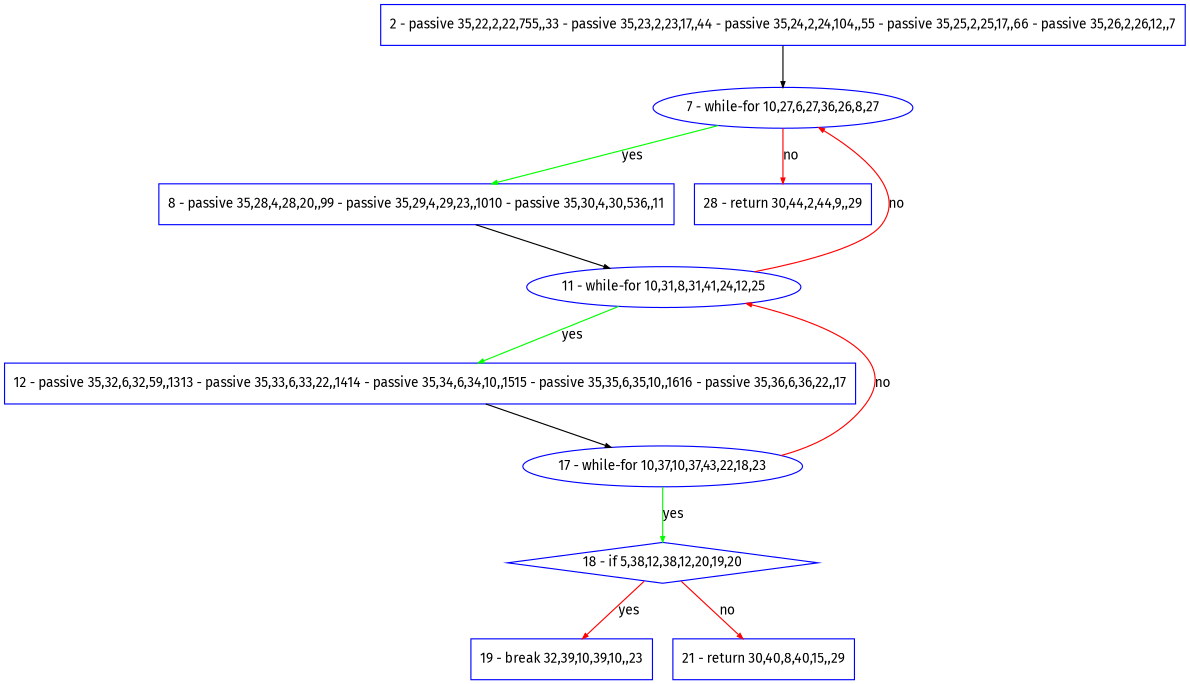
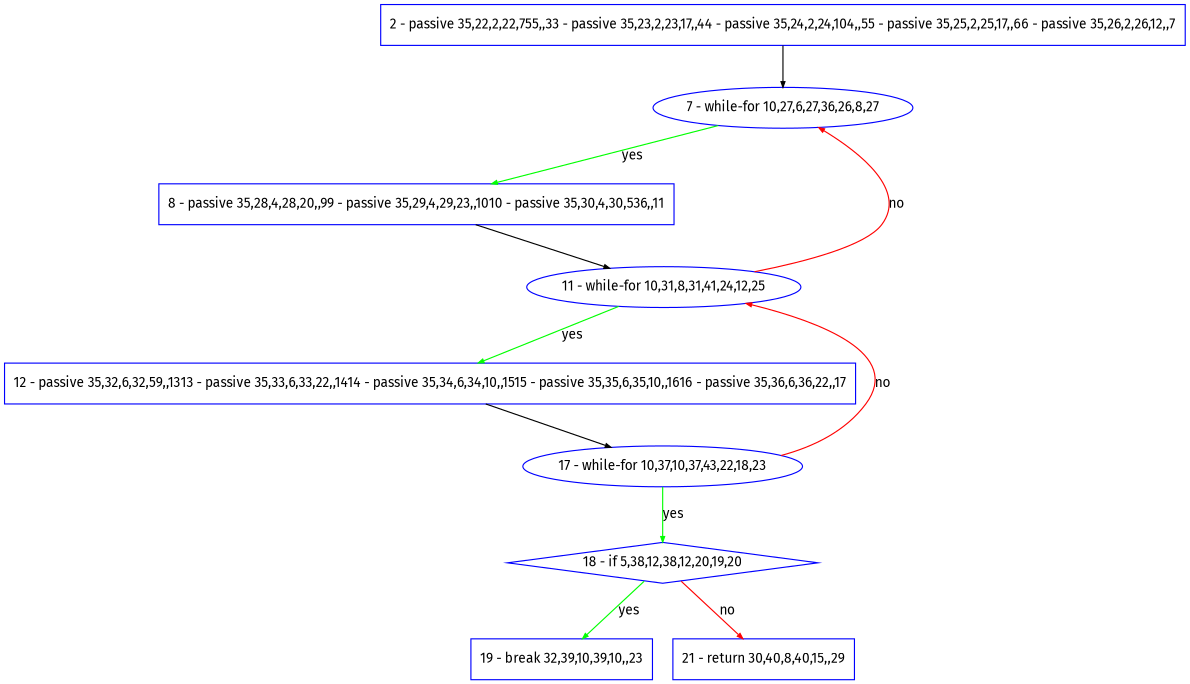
node "28 - return 30,44,2,44,9,,29": removed
edge "18 - if 5,38,12,38,12,20,19,20" -> "19 - break 32,39,10,39,10,,23": color #ff0000 -> #00ff00
